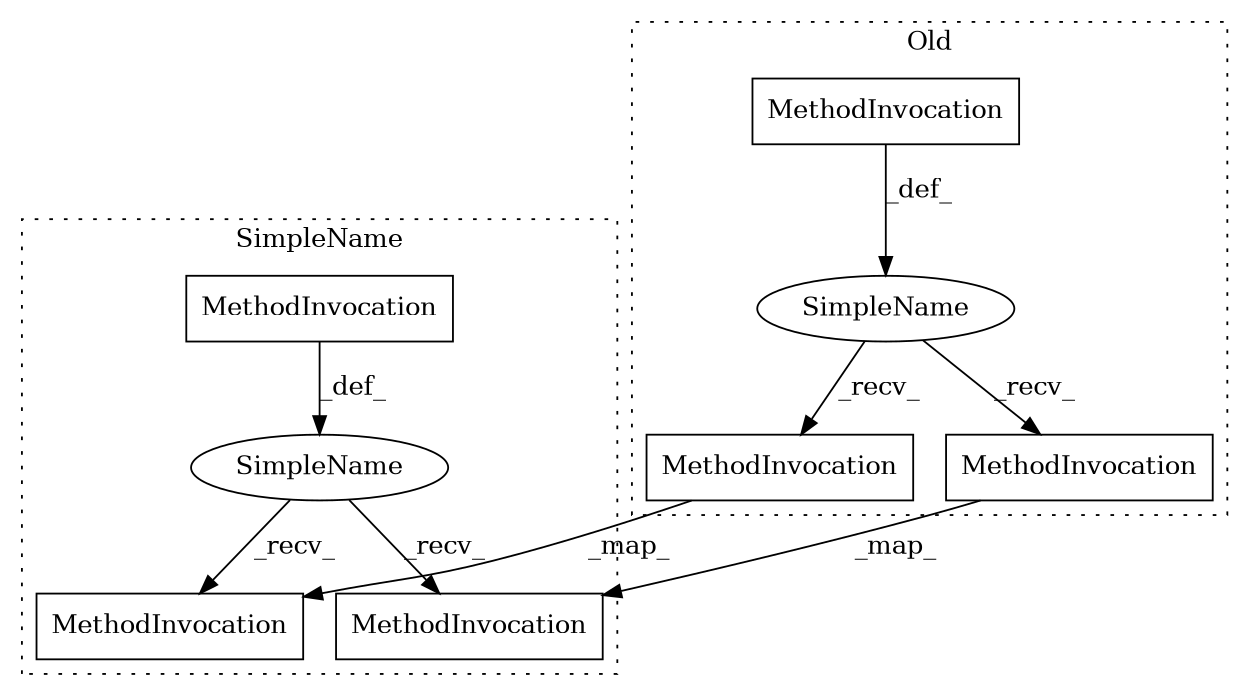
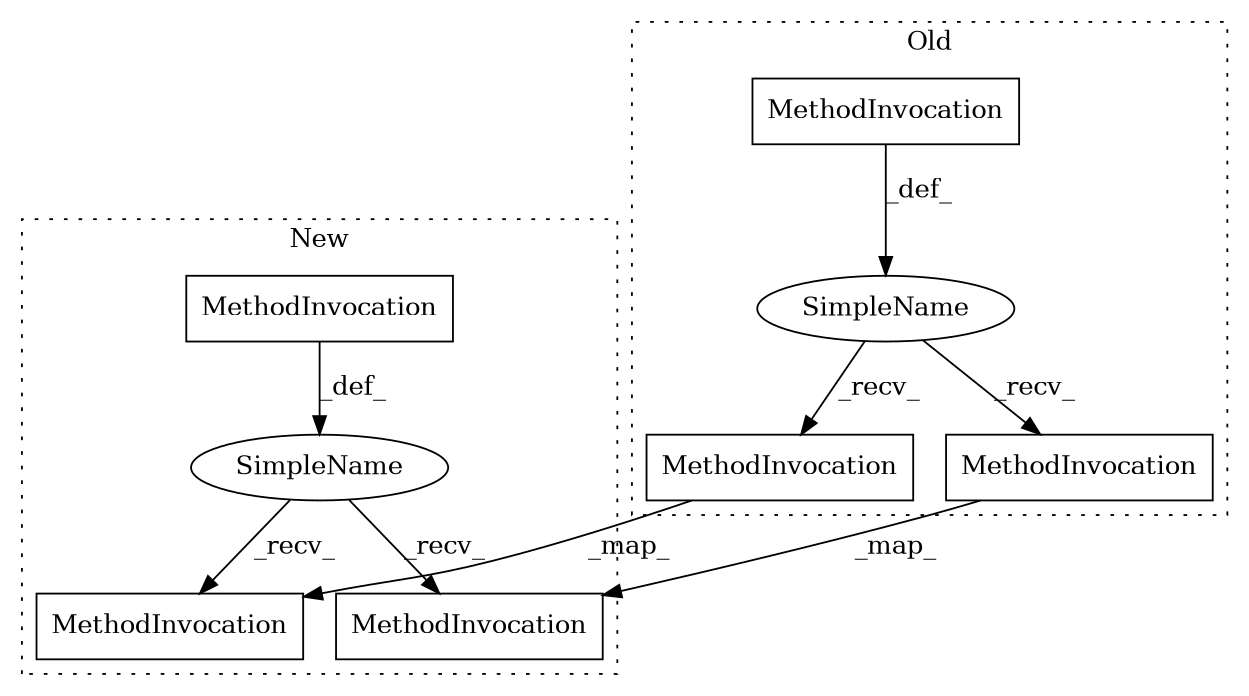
cluster "SimpleName": label "SimpleName" -> "New"
